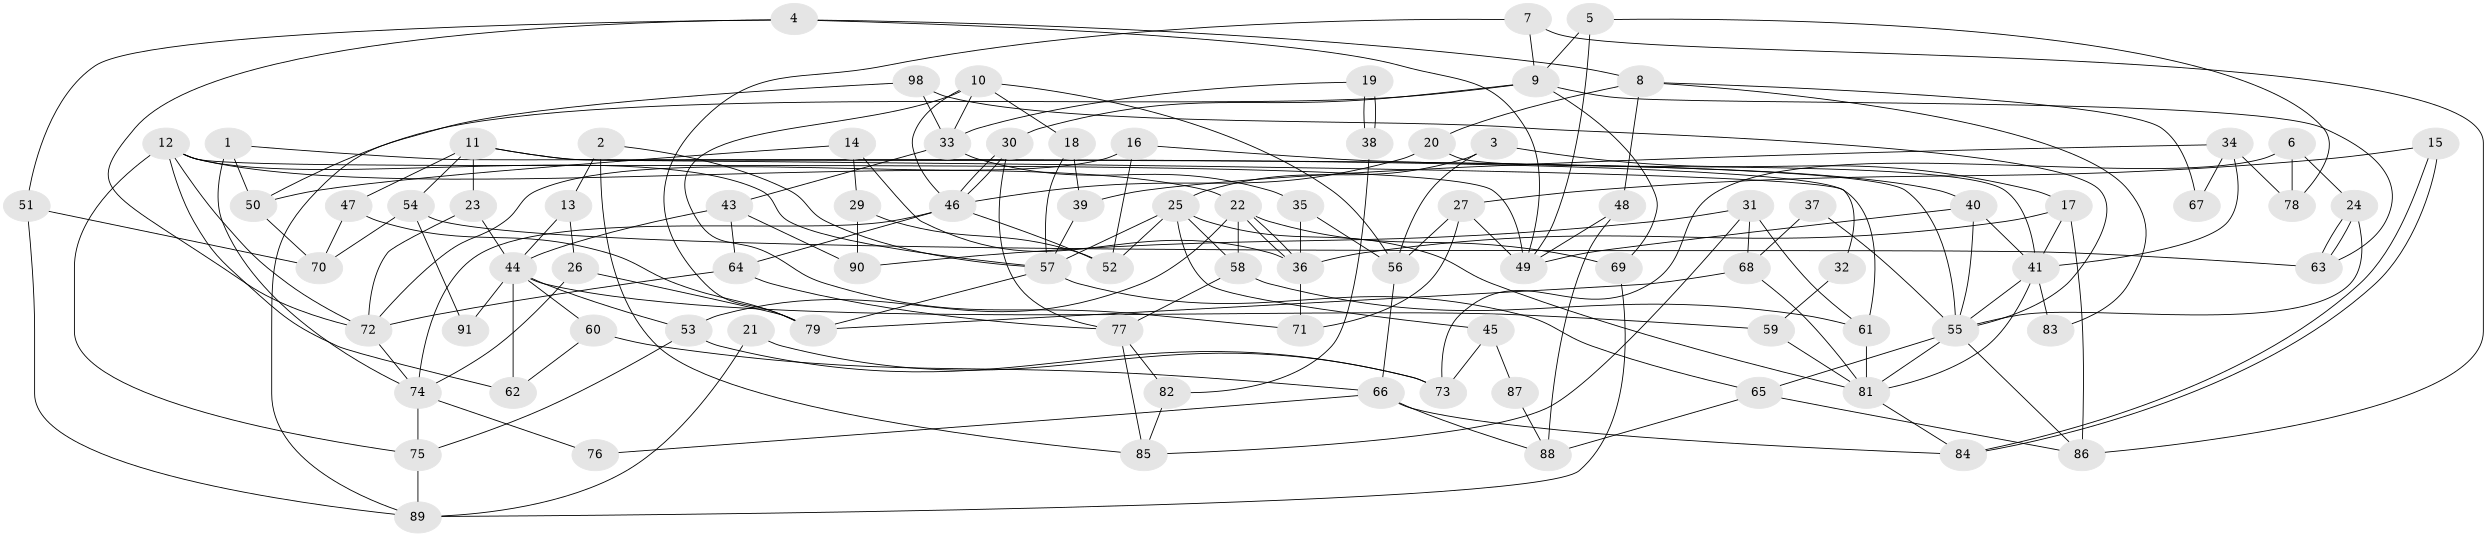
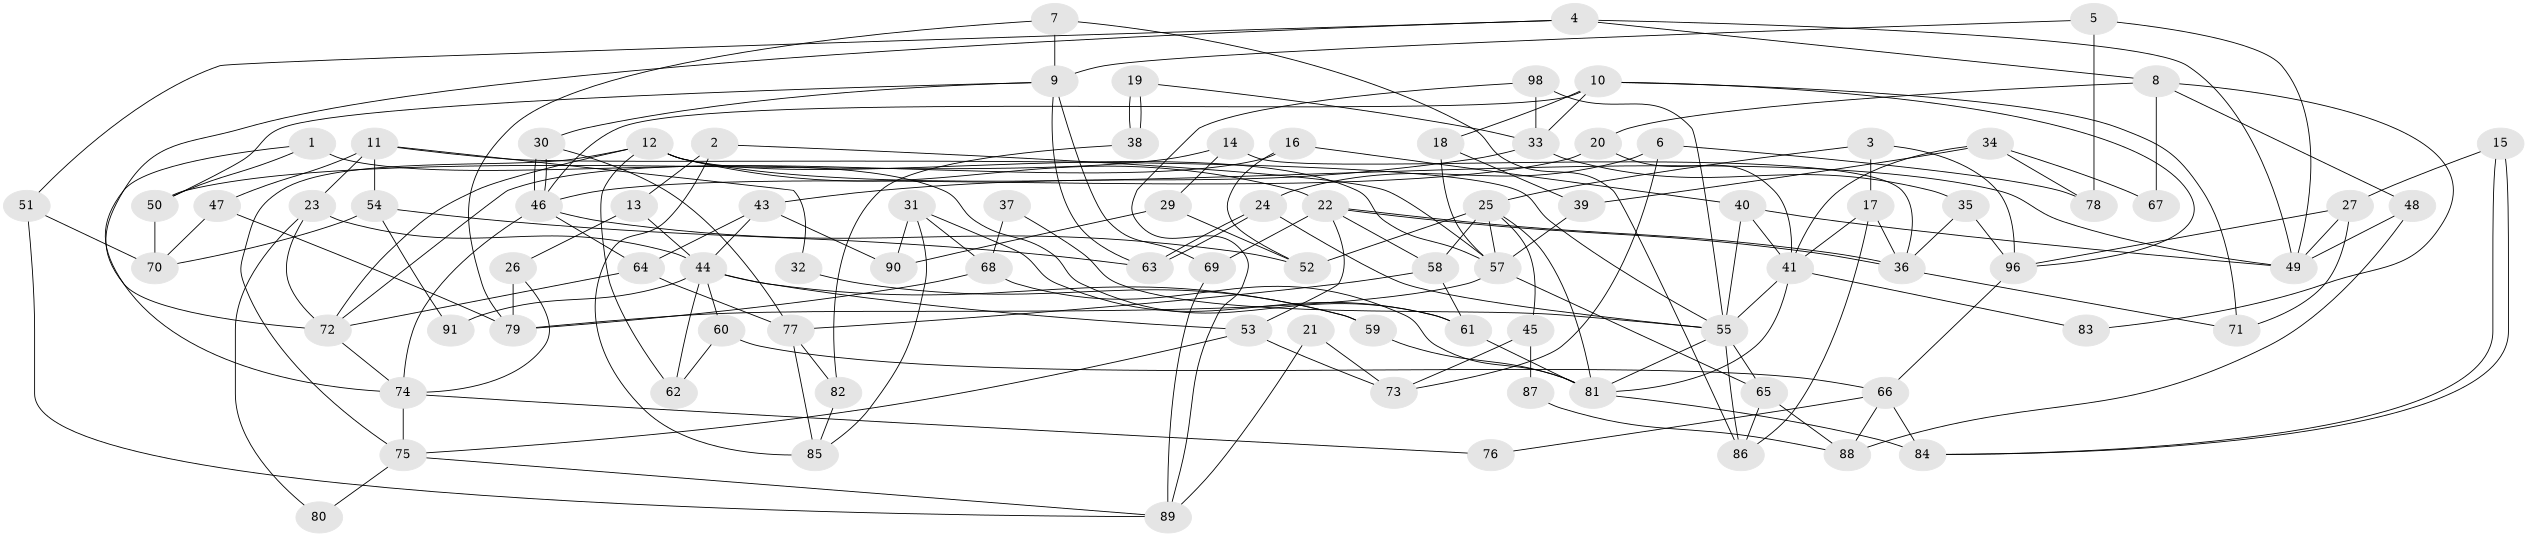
node "56": label "56" -> "96"
node "80": added
